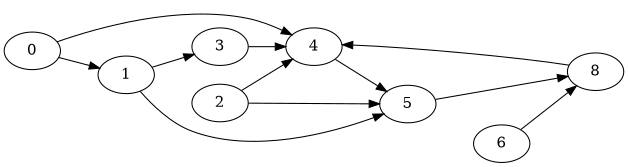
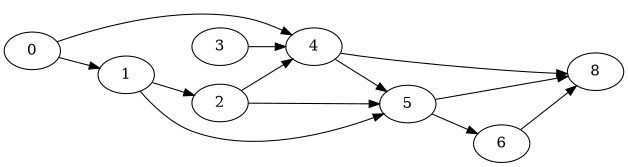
edge "8" -> "4": reversed
edge "1" -> "3": now "1" -> "2"
edge "5" -> "6": added
